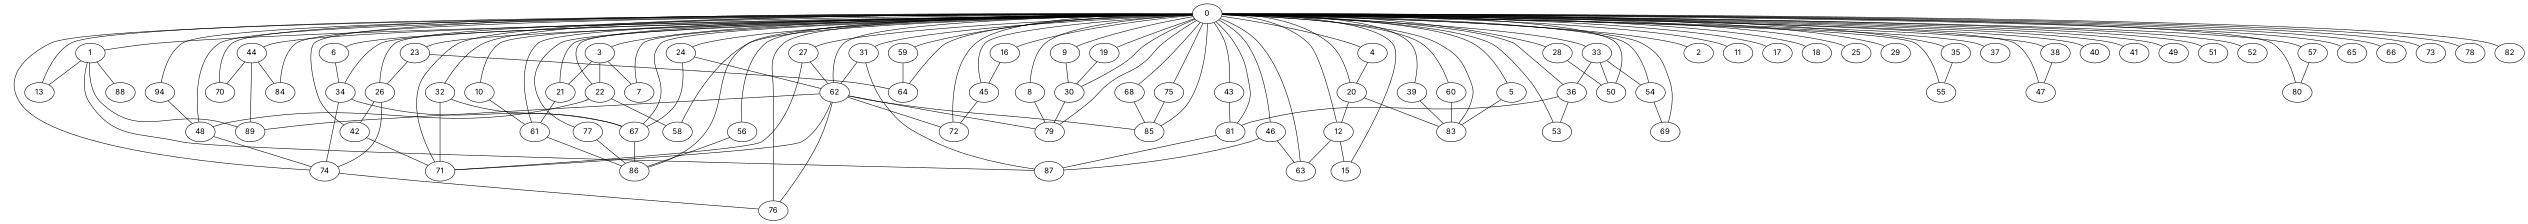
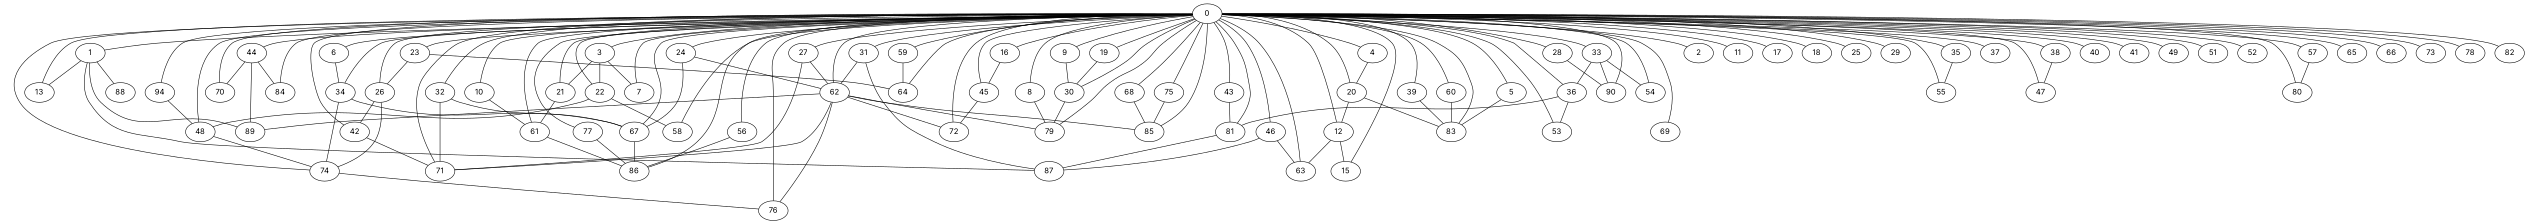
node "50": label "50" -> "90"
edge "54" -- "69": removed
